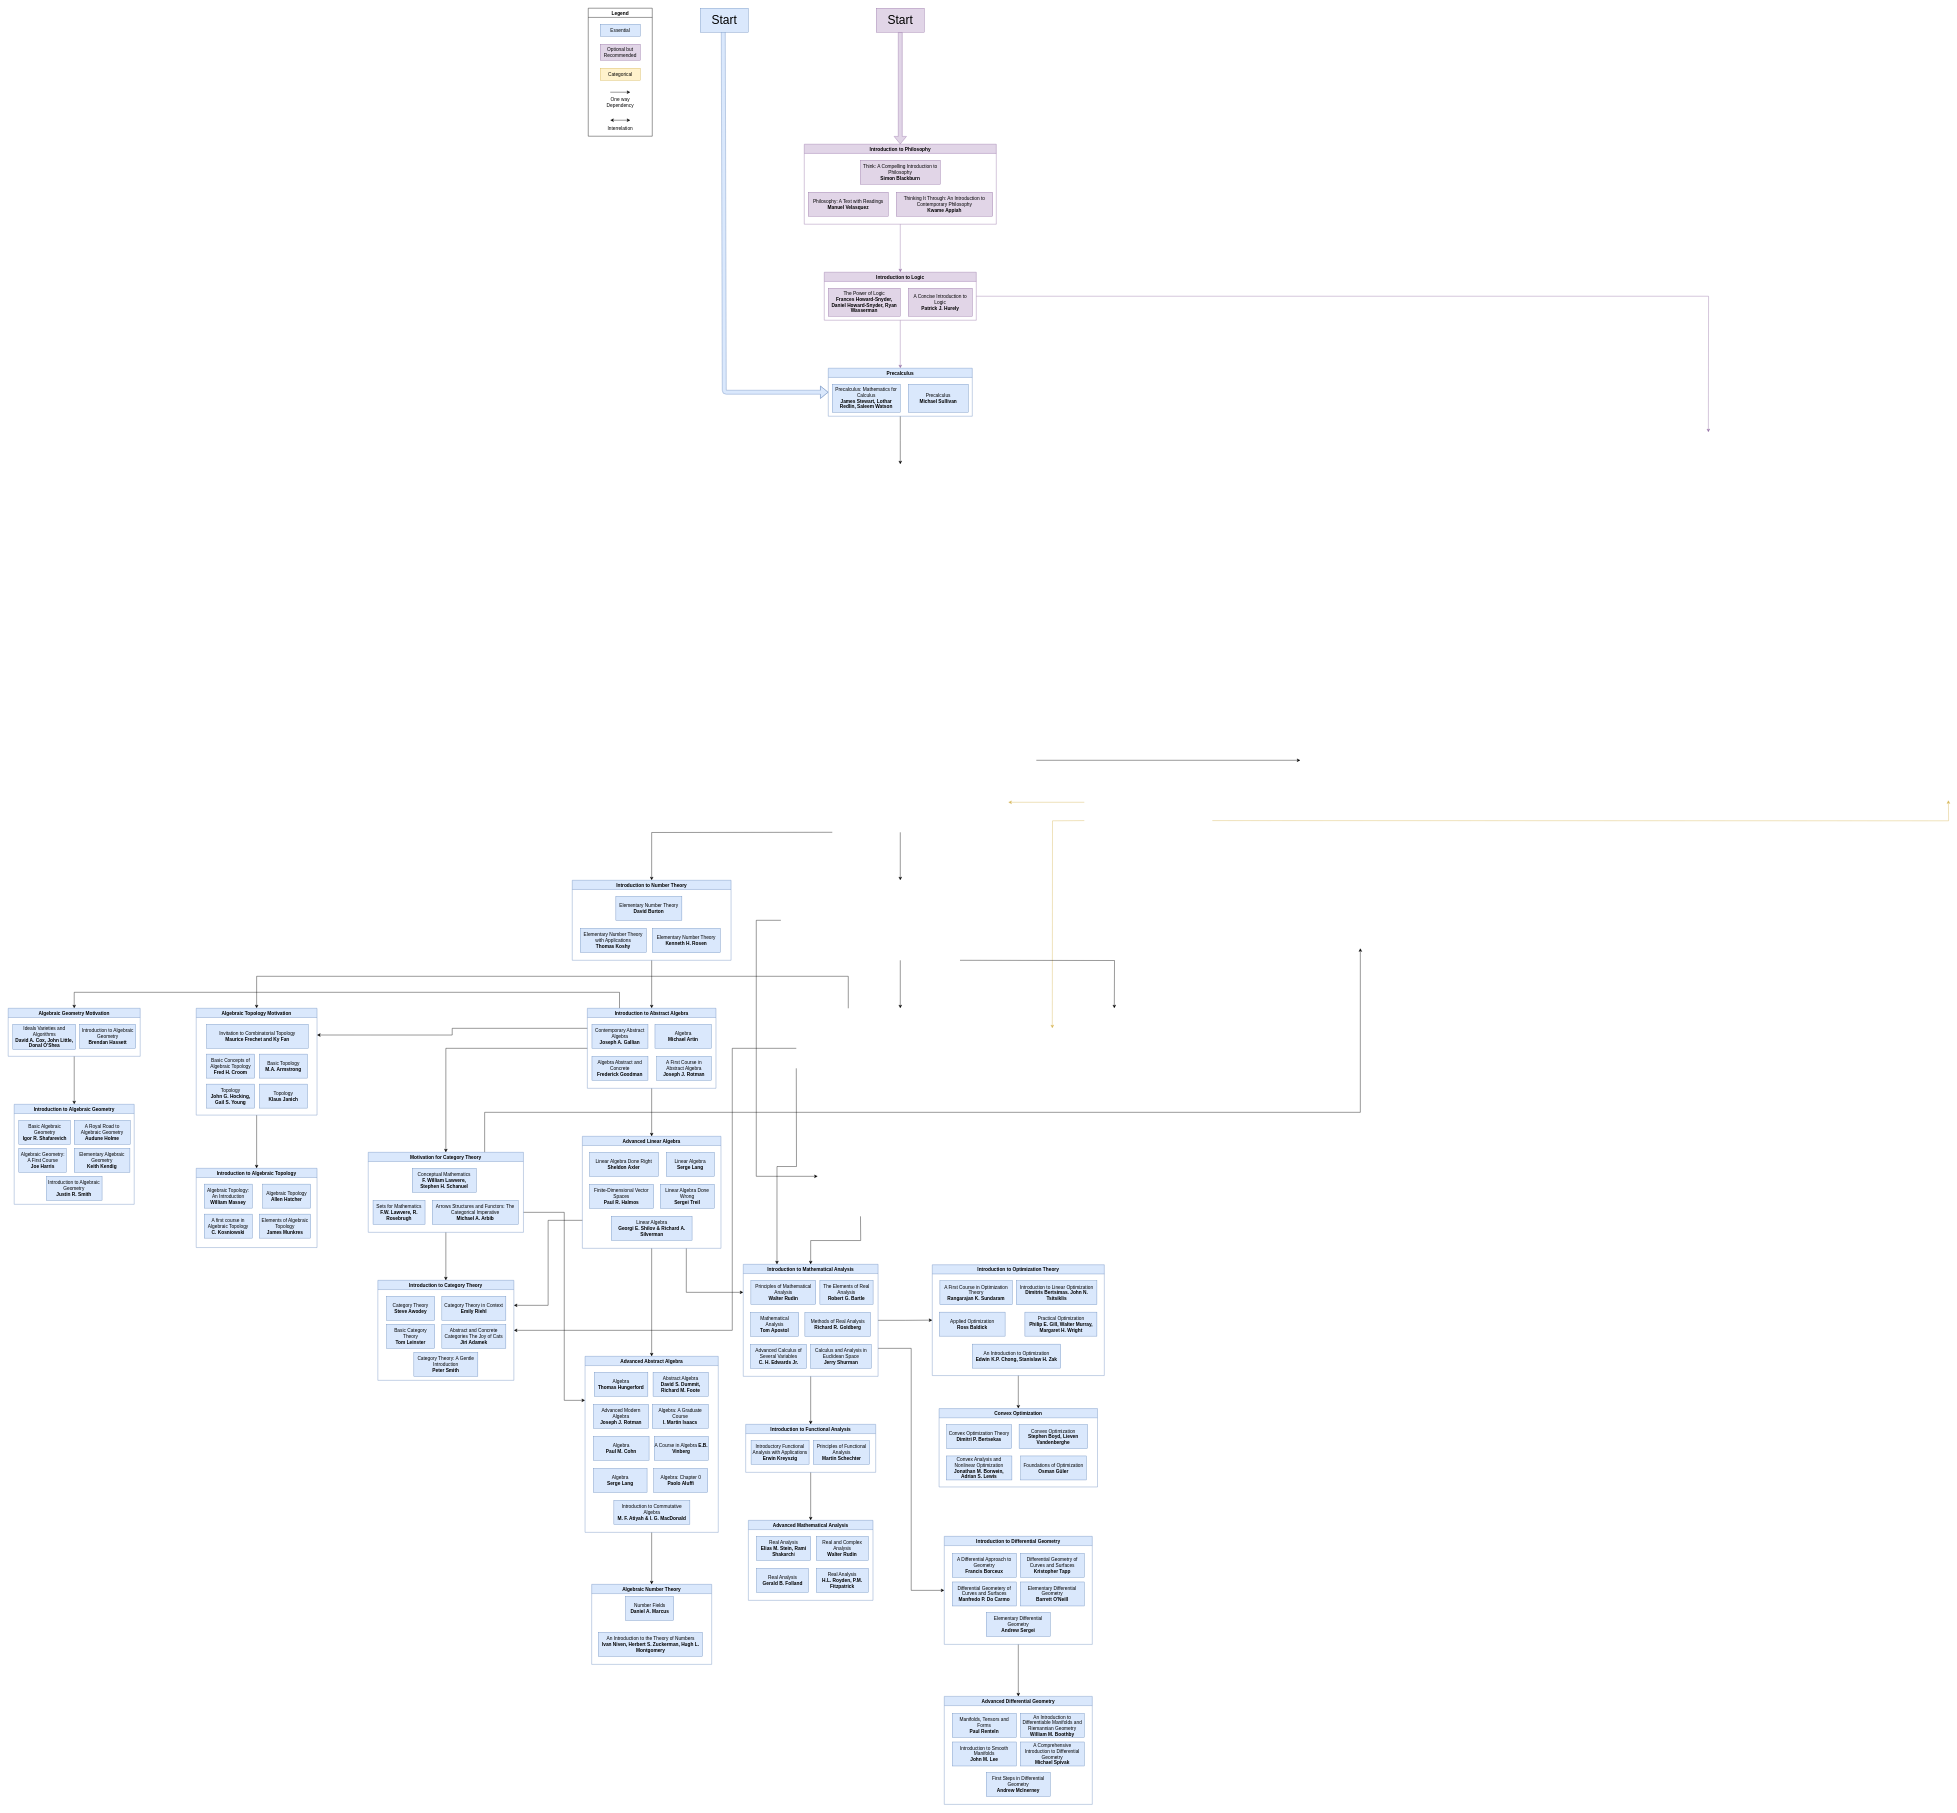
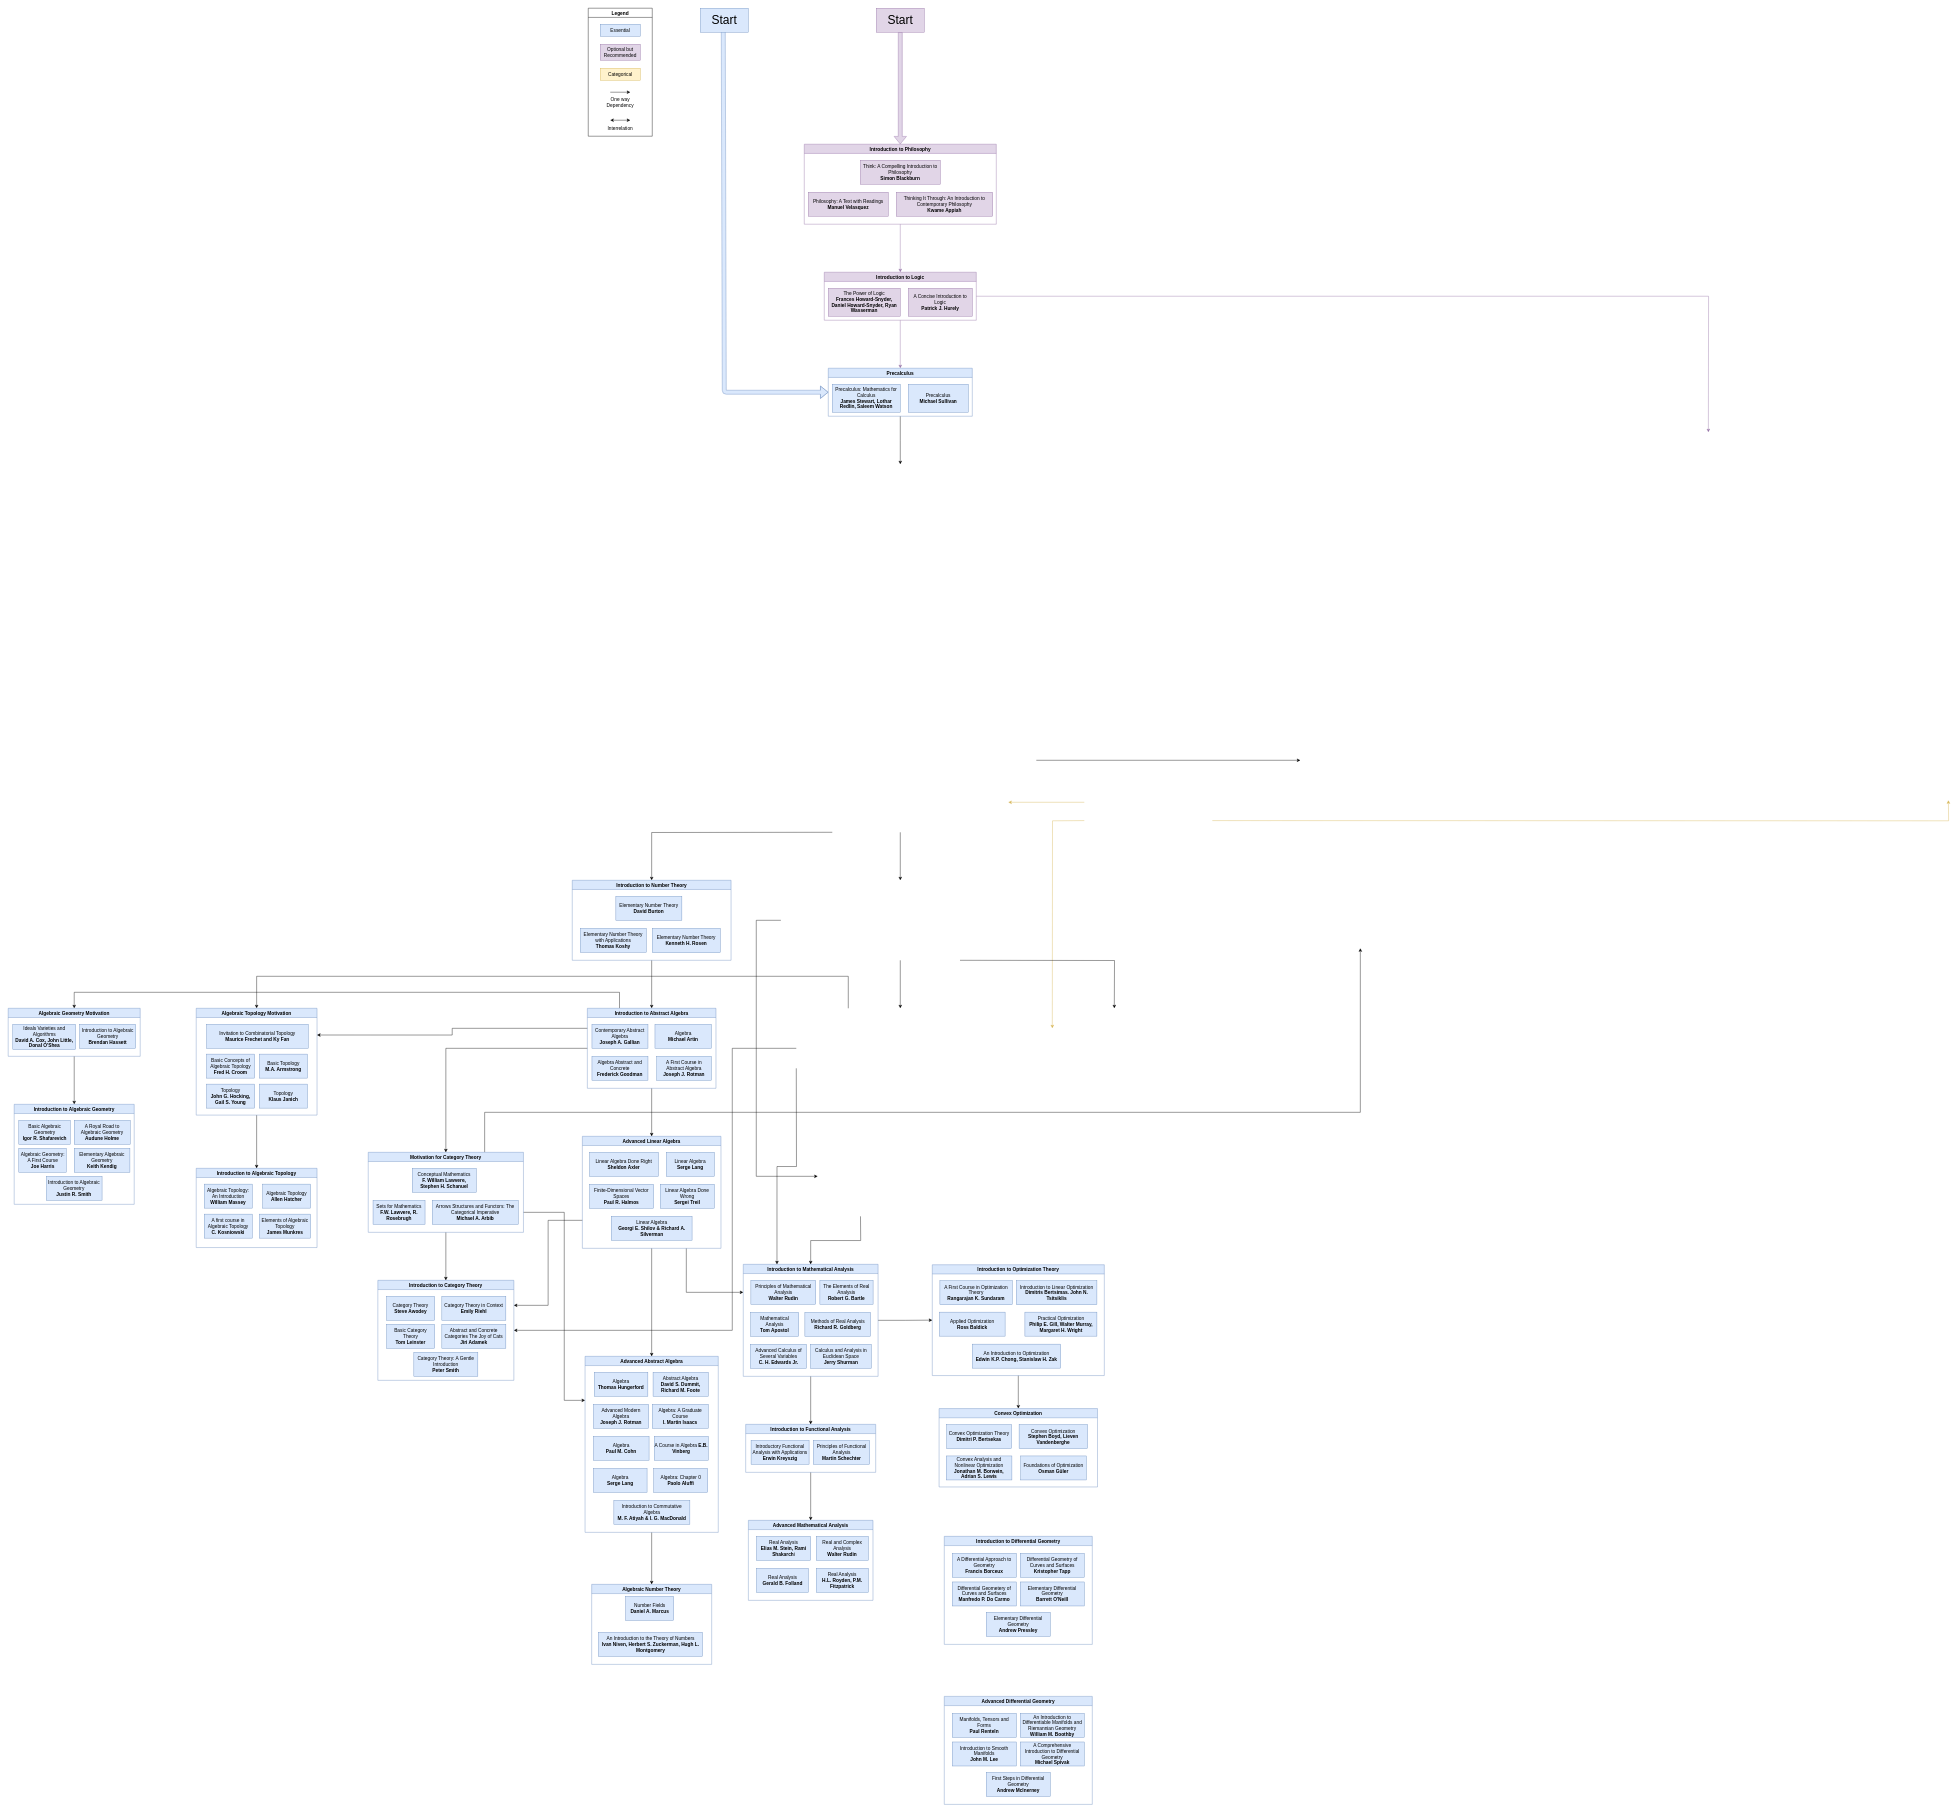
edge "Introduction to Mathematical Analysis" -> "Introduction to Differential Geometry": removed
node "Elementary Differential Geometry Andrew Sergei": label "Elementary Differential Geometry Andrew Sergei" -> "Elementary Differential Geometry Andrew Pressley"
edge "Introduction to Differential Geometry" -> "Advanced Differential Geometry": removed
